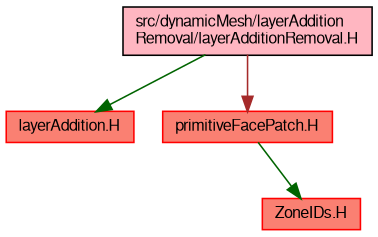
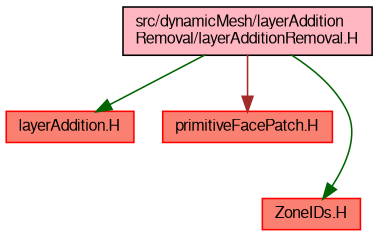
edge "primitiveFacePatch.H" -> "ZoneIDs.H": now "src/dynamicMesh/layerAddition Removal/layerAdditionRemoval.H" -> "ZoneIDs.H"
